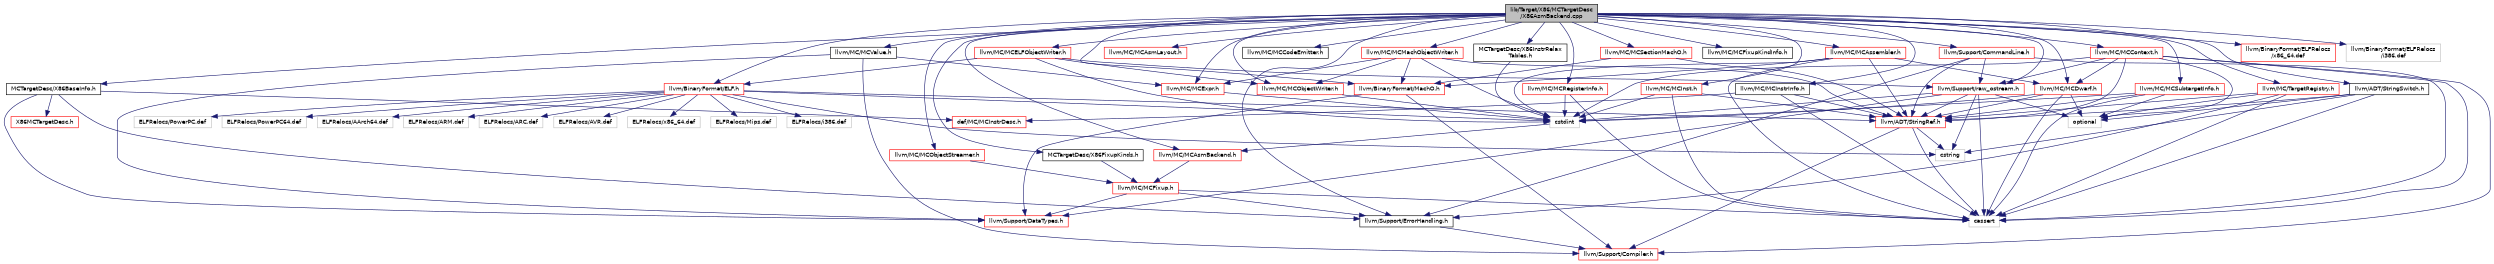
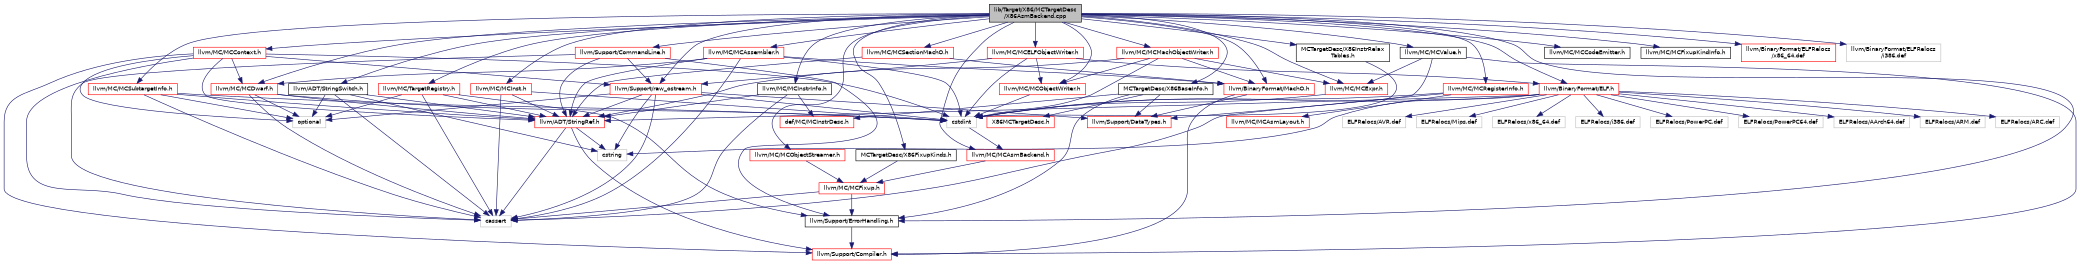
edge "lib/Target/X86/MCTargetDesc /X86AsmBackend.cpp" -> "llvm/MC/MCAsmLayout.h": now "llvm/MC/MCRegisterInfo.h" -> "llvm/MC/MCAsmLayout.h"
edge "llvm/MC/MCFixup.h" -> "llvm/Support/DataTypes.h": removed
